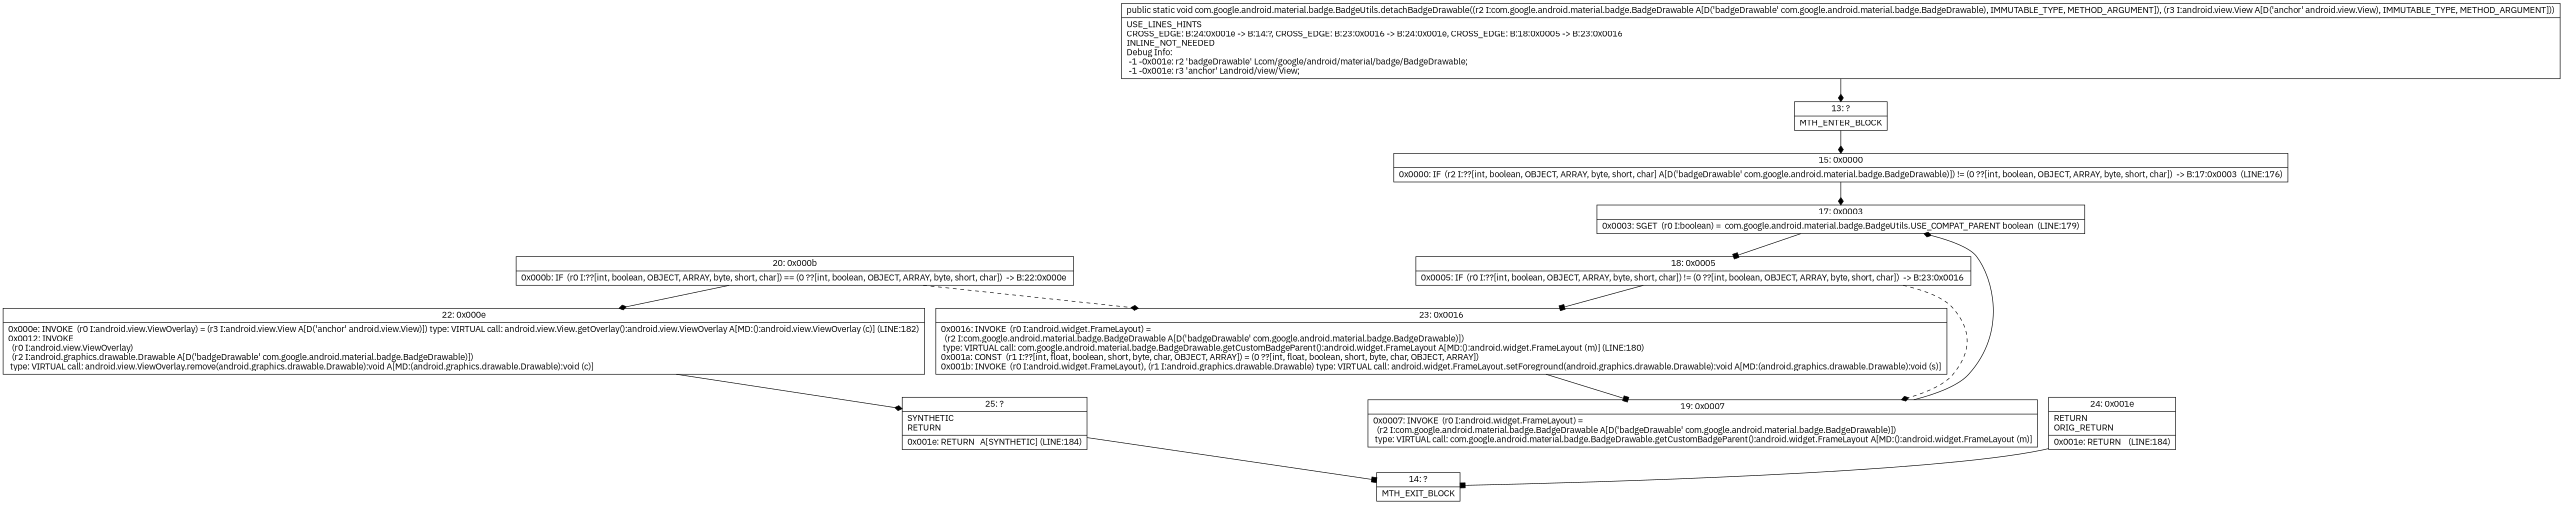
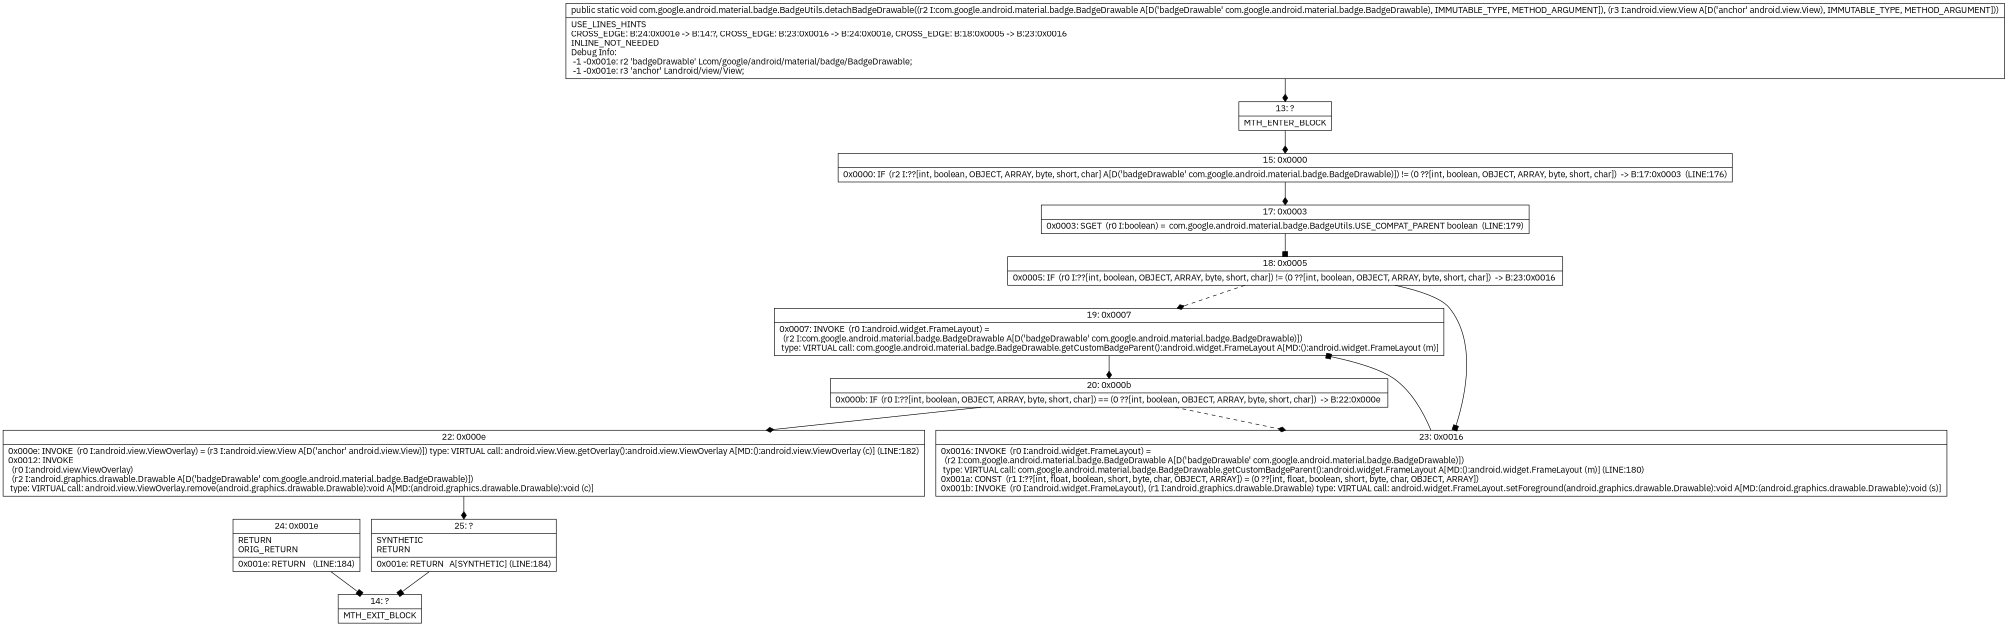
edge "19: 0x0007" -> "17: 0x0003": now "19: 0x0007" -> "20: 0x000b"
